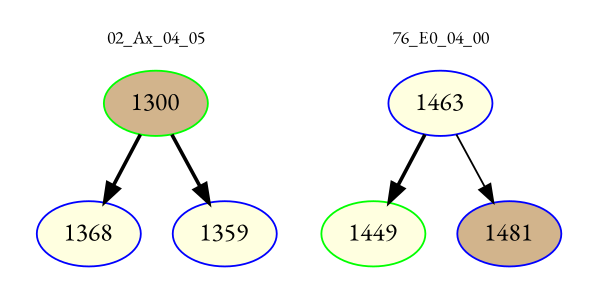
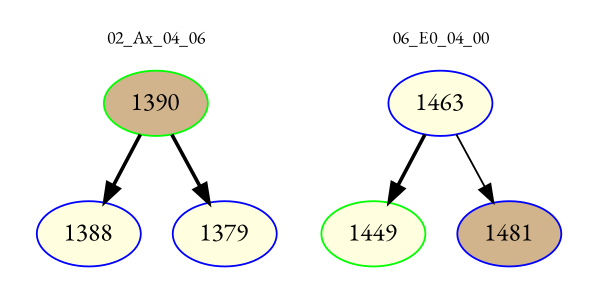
cluster "02_Ax_04_05": label "02_Ax_04_05" -> "02_Ax_04_06"
cluster "76_E0_04_00": label "76_E0_04_00" -> "06_E0_04_00"
node "1300": label "1300" -> "1390"
node "1368": label "1368" -> "1388"
node "1359": label "1359" -> "1379"
